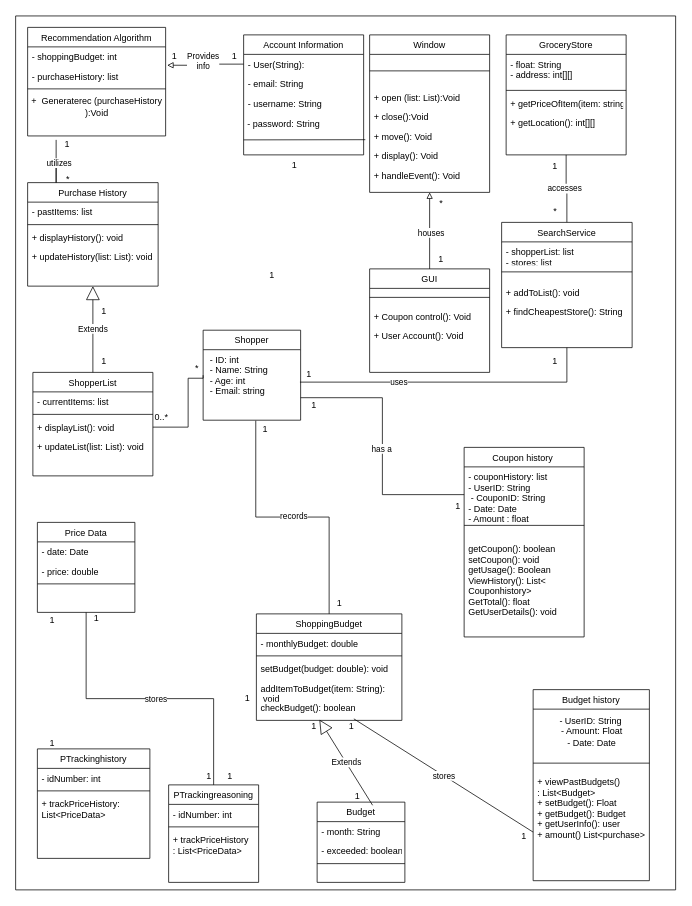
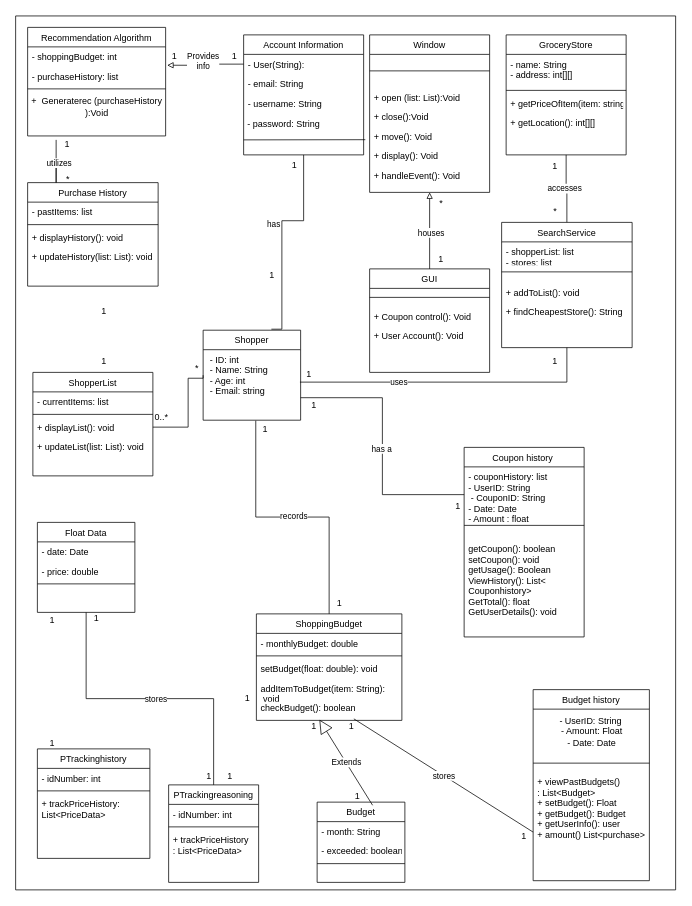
node "- float: String - address: int[][]": label "- float: String - address: int[][]" -> "- name: String - address: int[][]"
edge "Account Information" -- "Shopper": added, label "has"
edge "ShopperList" -> "Purchase History": removed, label "Extends"
node "Price Data": label "Price Data" -> "Float Data"
node "setBudget(budget: double): void": label "setBudget(budget: double): void" -> "setBudget(float: double): void"
